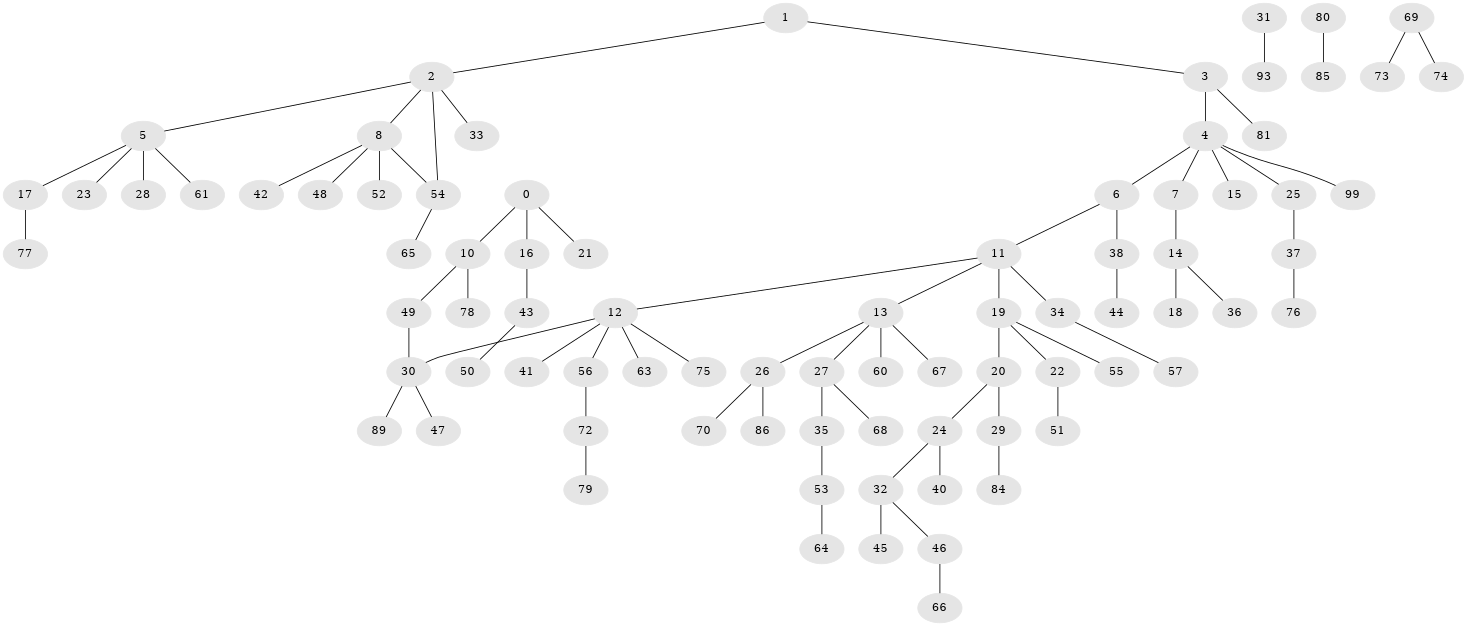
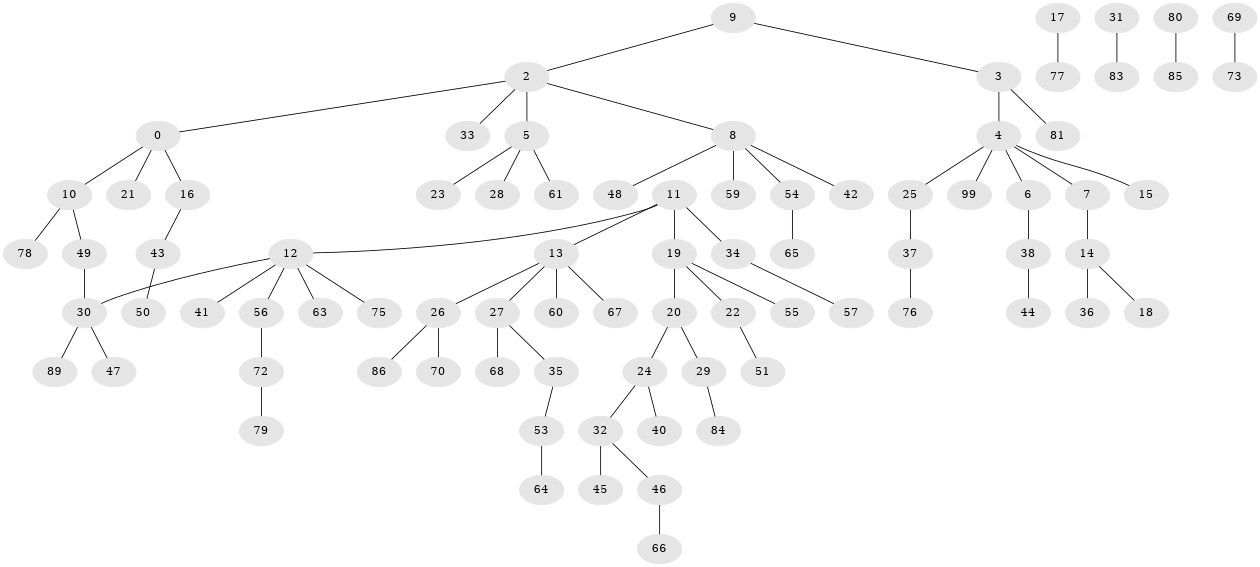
node "1": label "1" -> "9"
node "93": label "93" -> "83"
node "74": removed
edge "2" -- "54": now "2" -- "0"
edge "5" -- "17": removed
node "52": label "52" -> "59"
edge "6" -- "11": removed
